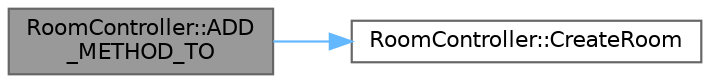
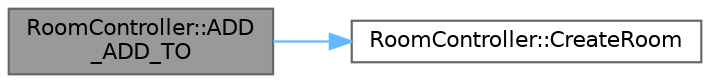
node "RoomController::ADD _METHOD_TO": label "RoomController::ADD _METHOD_TO" -> "RoomController::ADD _ADD_TO"
